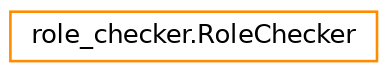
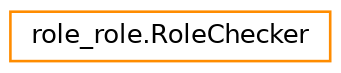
node "role_checker.RoleChecker": label "role_checker.RoleChecker" -> "role_role.RoleChecker"
